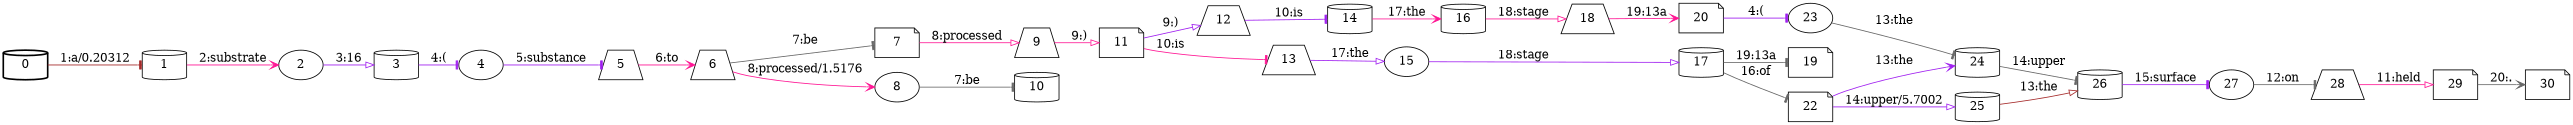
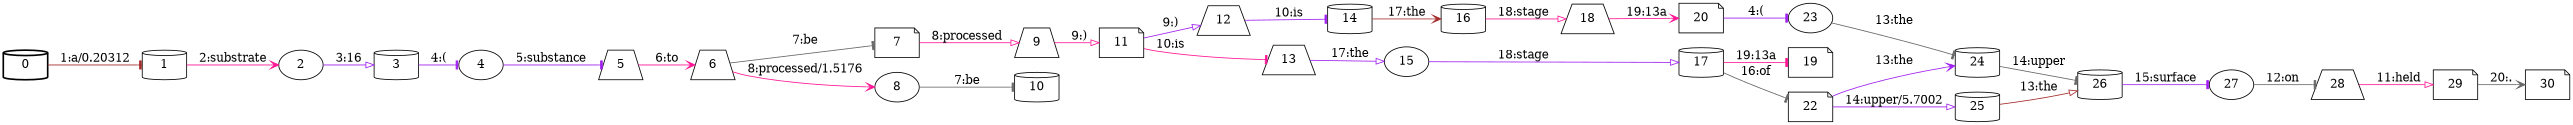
edge "14" -> "16": color deeppink -> brown
edge "17" -> "19": color gray40 -> deeppink
